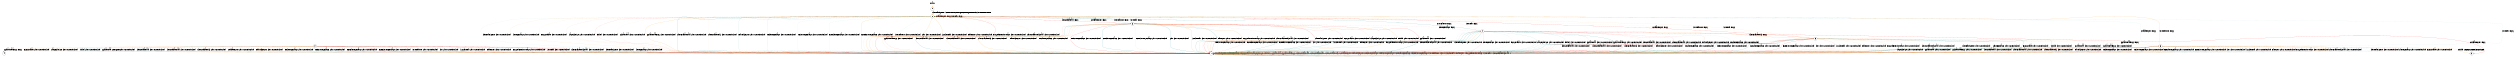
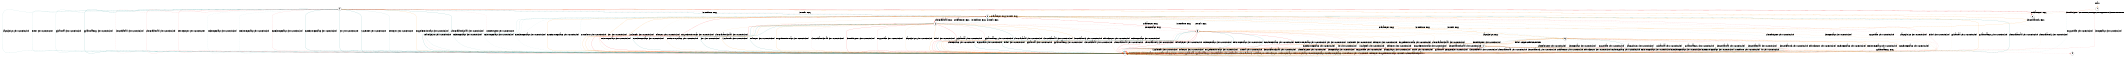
edge "s3" -> "s4": now "s3" -> "s5"
edge "s5" -> "s6": label "ApplicationDataEmpty / Empty" -> "ChangeCipherSpec / Empty"
edge "s6" -> "s8": now "s6" -> "s7"
